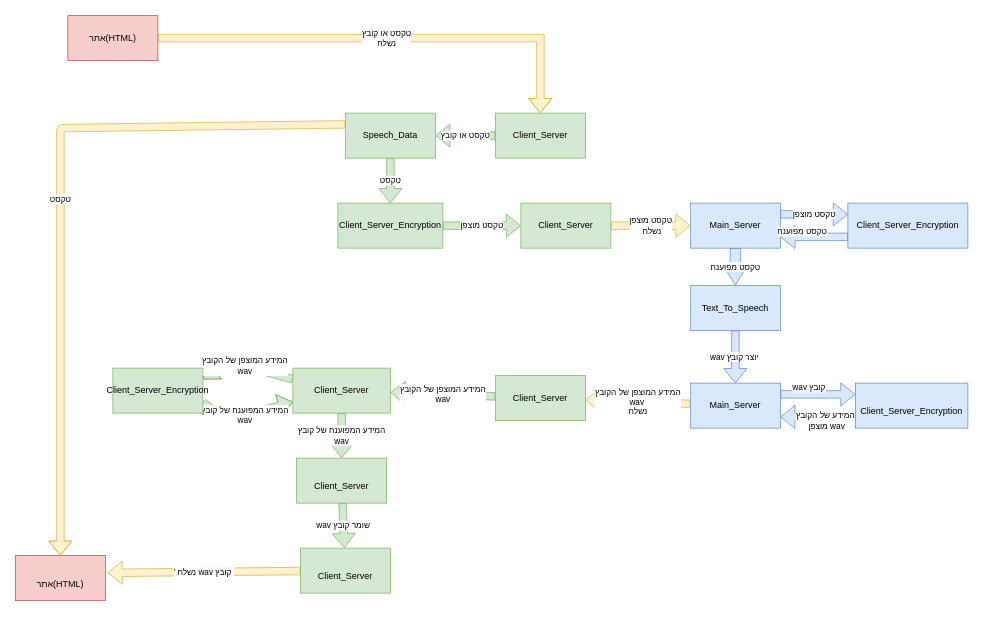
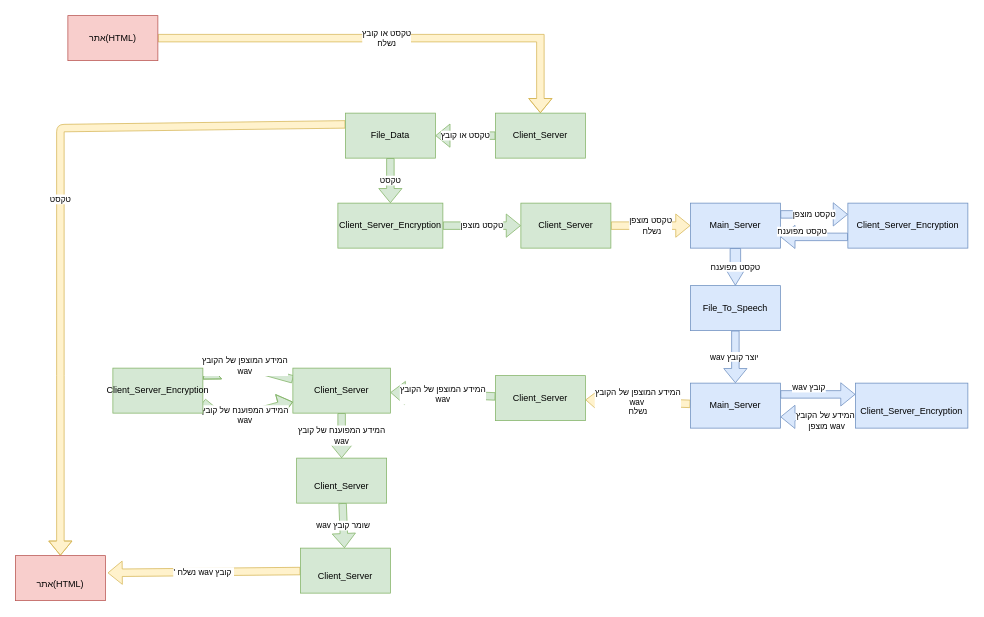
node "Speech_Data": label "Speech_Data" -> "File_Data"
node "Text_To_Speech": label "Text_To_Speech" -> "File_To_Speech"
